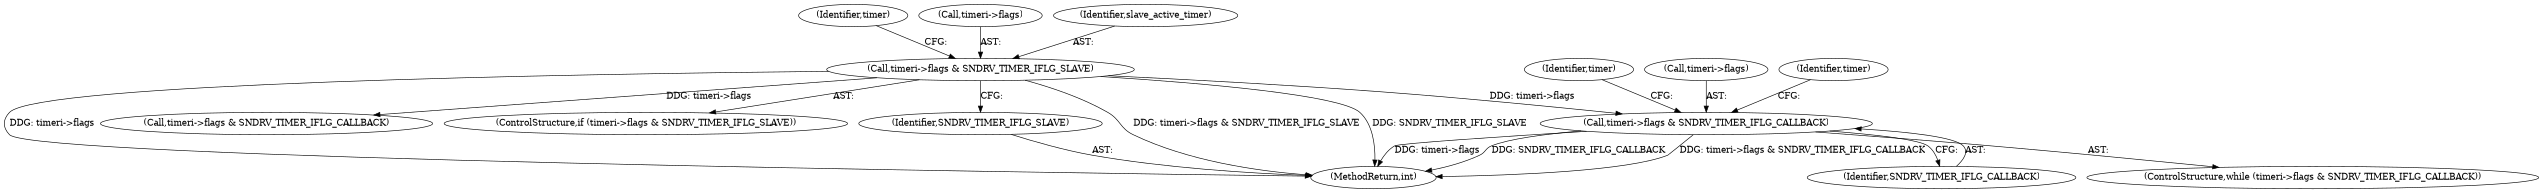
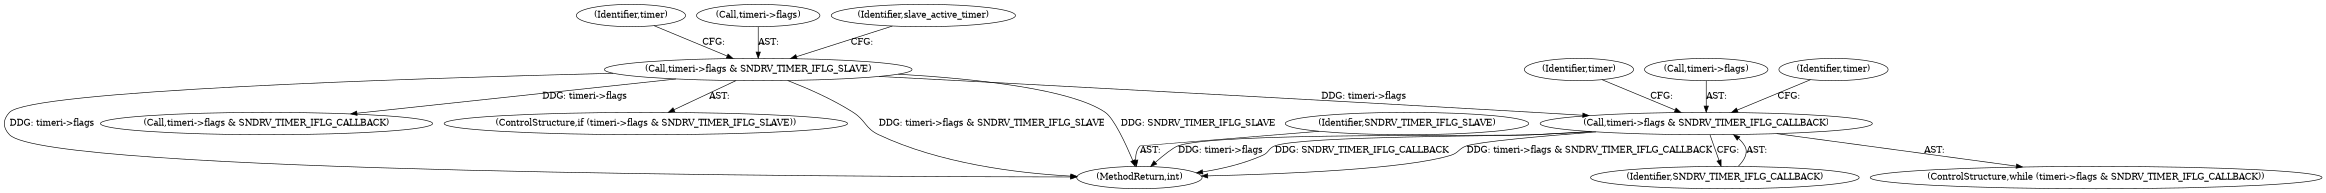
edge "(Identifier,slave_active_timer)" -> "(Call,timeri->flags & SNDRV_TIMER_IFLG_SLAVE)": label "AST: " -> "CFG: "
edge "(Call,timeri->flags & SNDRV_TIMER_IFLG_SLAVE)" -> "(Identifier,SNDRV_TIMER_IFLG_SLAVE)": removed, label "CFG:"
